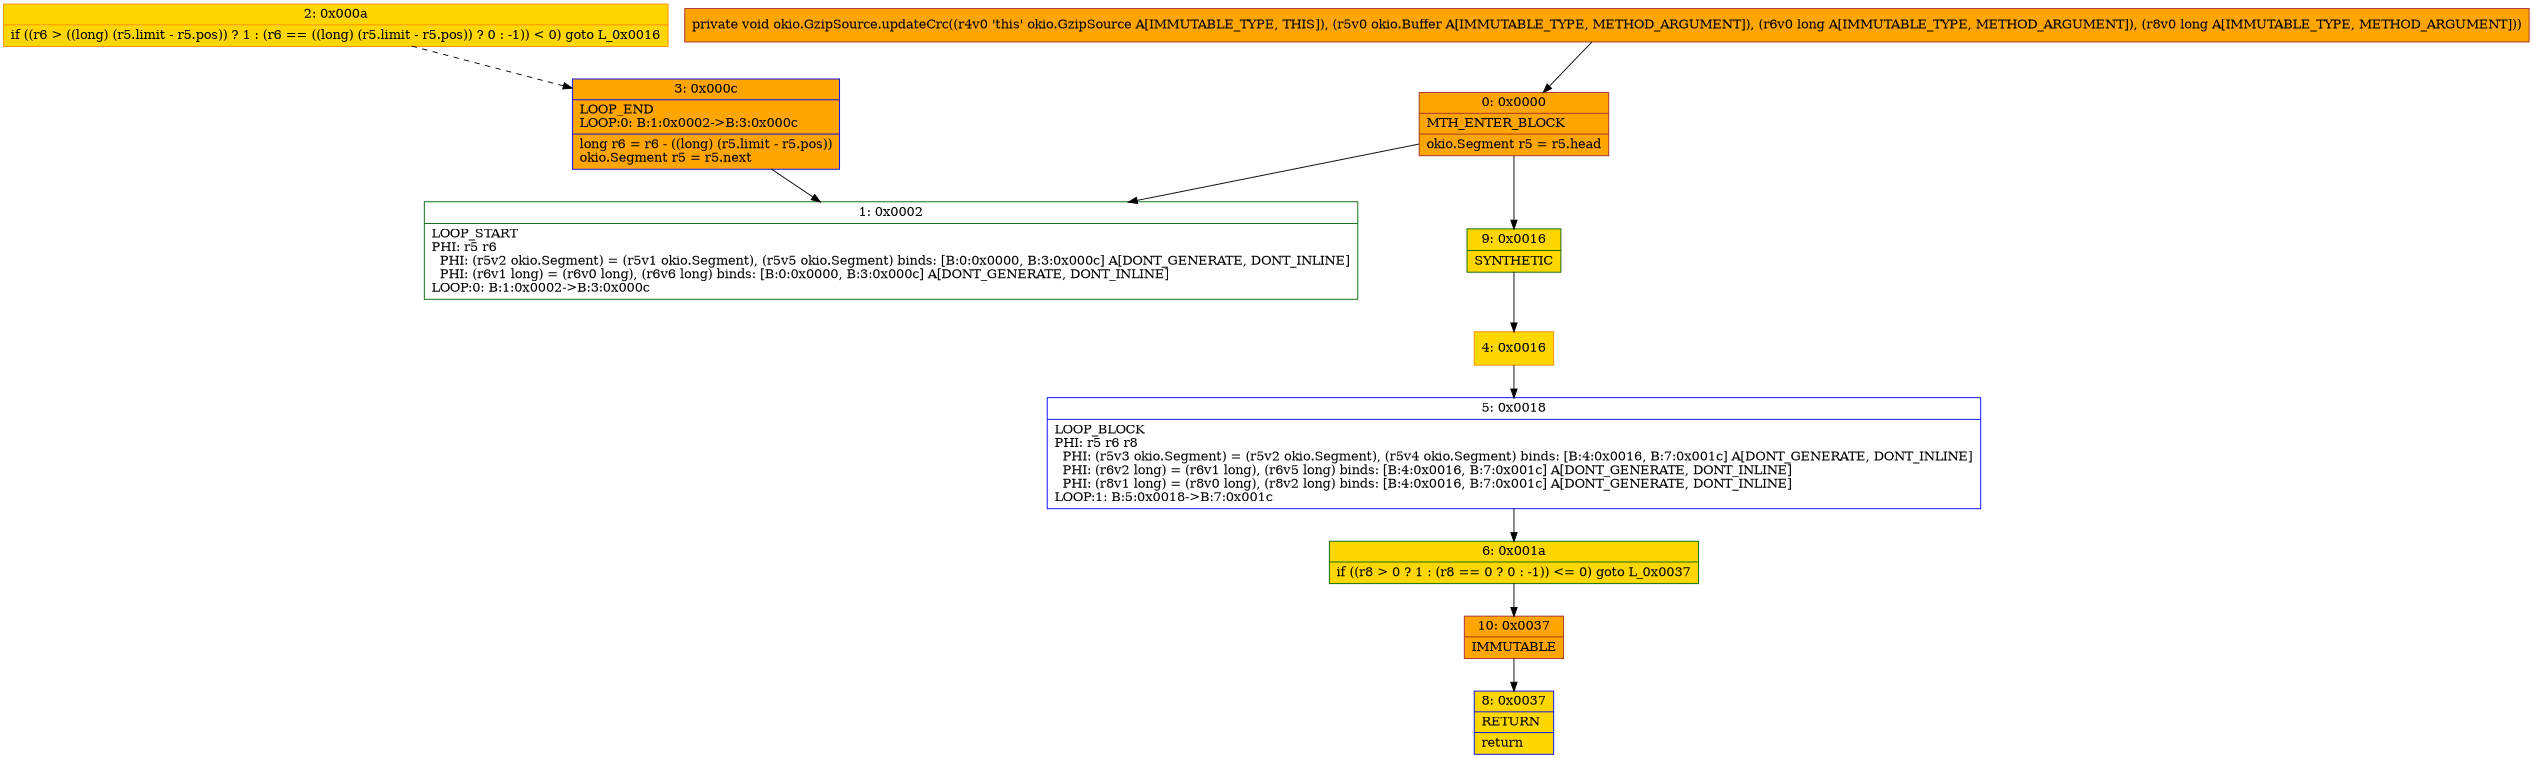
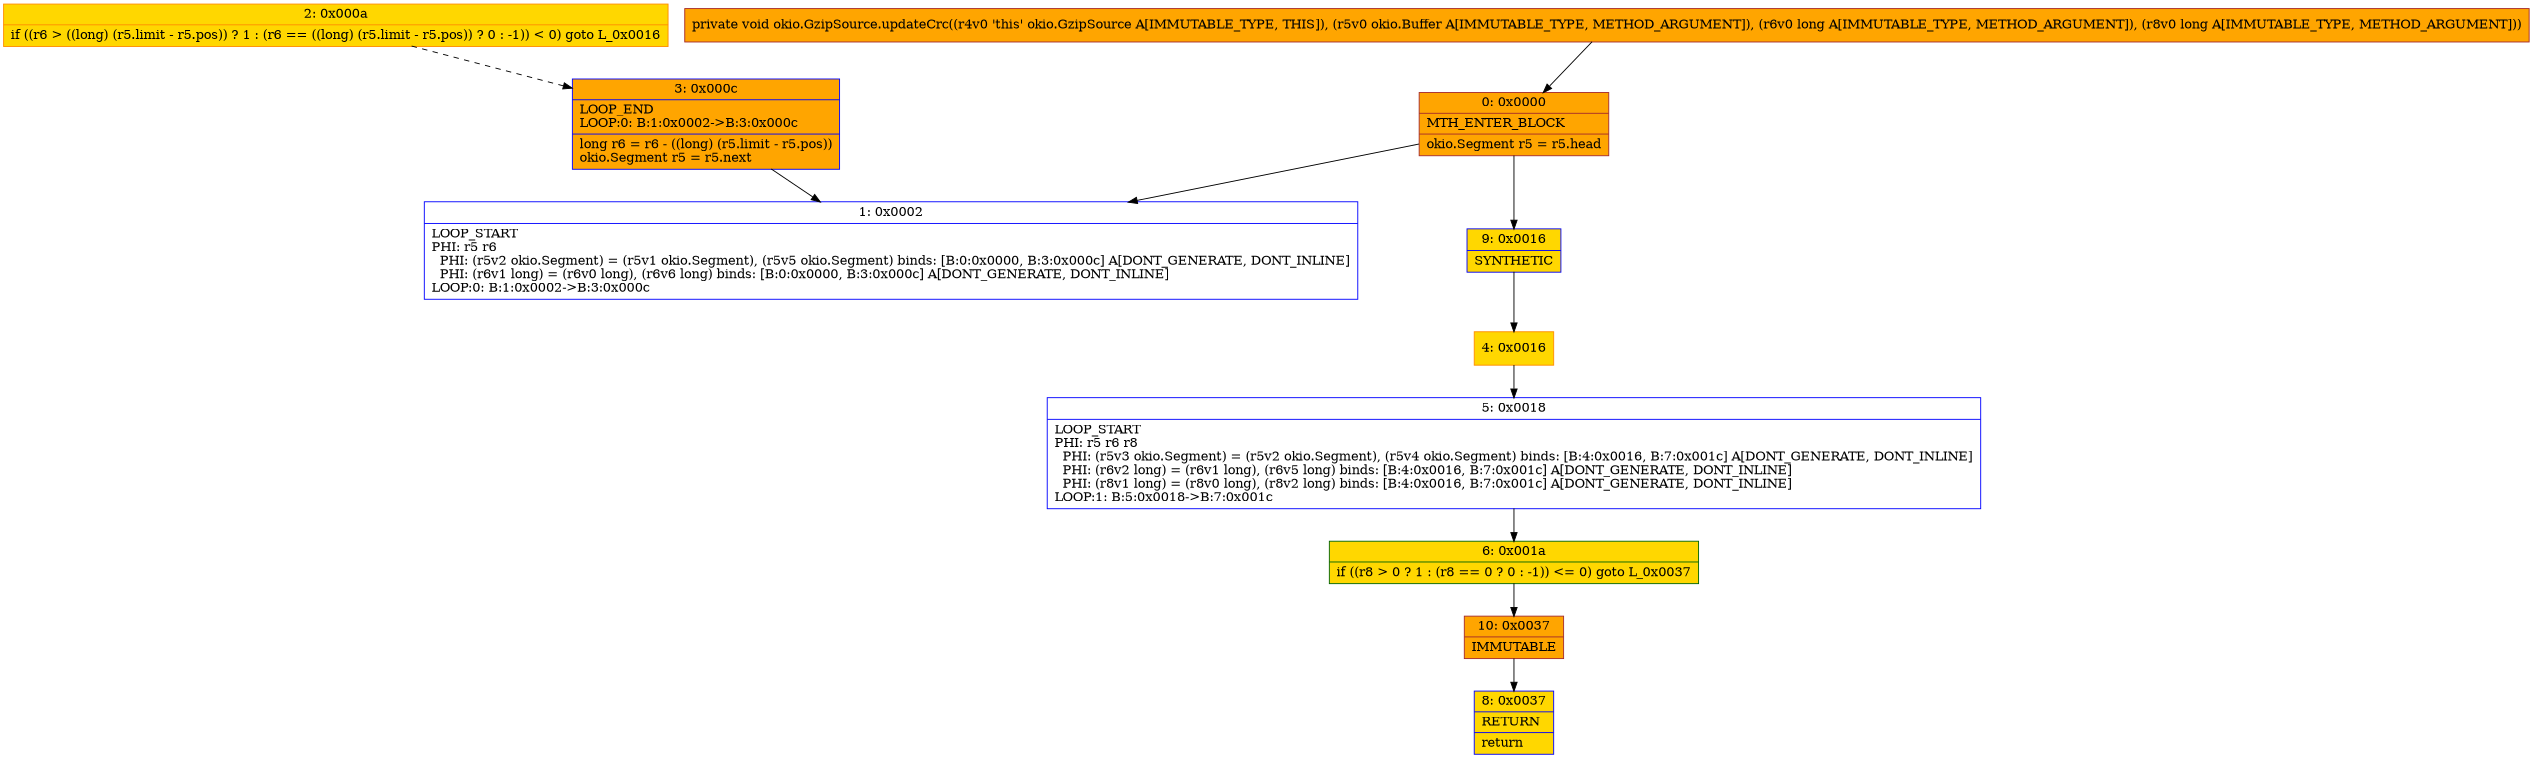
node "1: 0x0002": color darkgreen -> blue
node "9: 0x0016": color darkgreen -> blue
node "5: 0x0018": text "LOOP_BLOCK" -> "LOOP_START"
